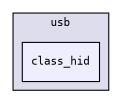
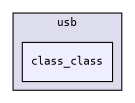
node "class_hid": label "class_hid" -> "class_class"
